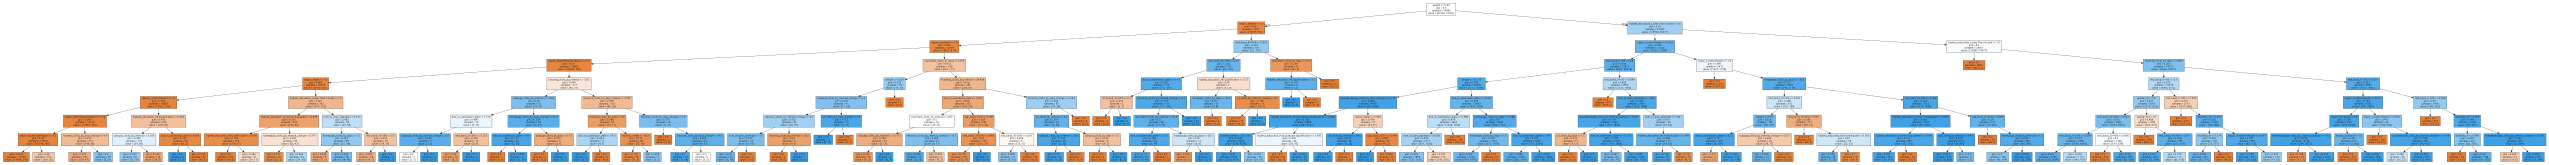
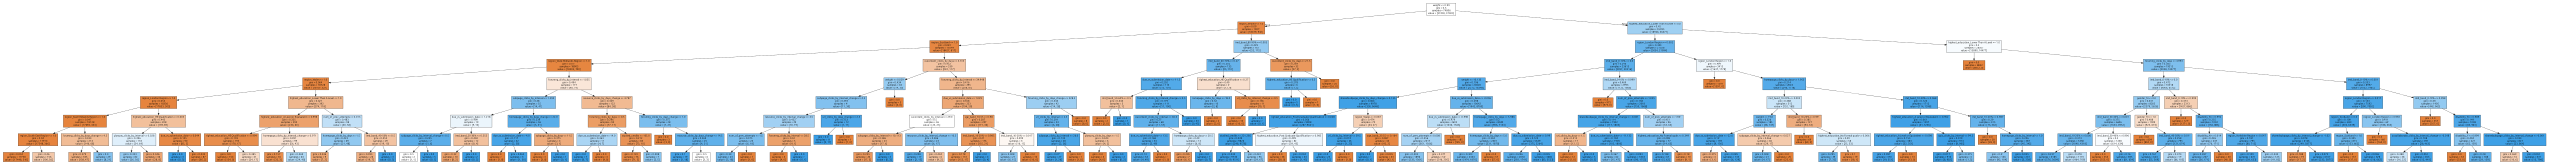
node "gini = 0.358 samples = 60 value = [14, 46]": removed
